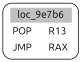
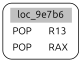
node "loc_9e7b6": text "JMP        RAX" -> "POP        RAX"
